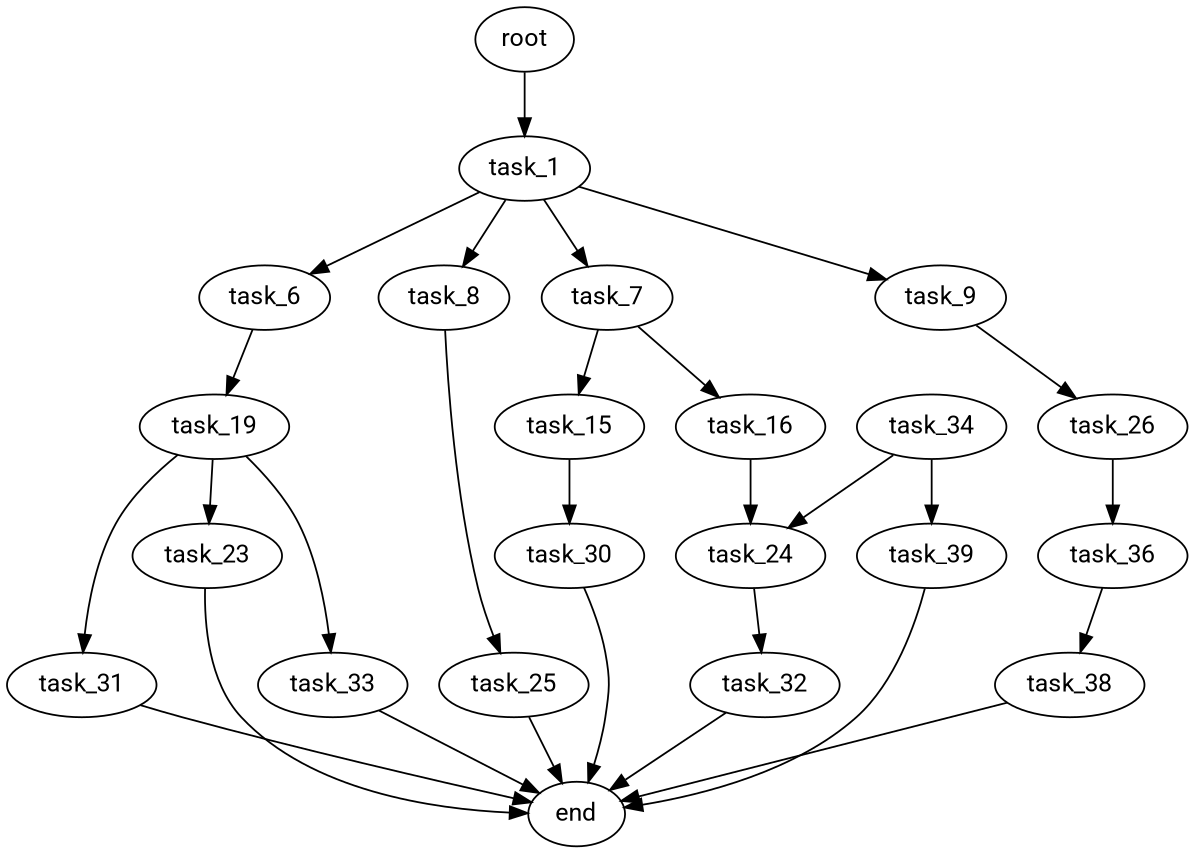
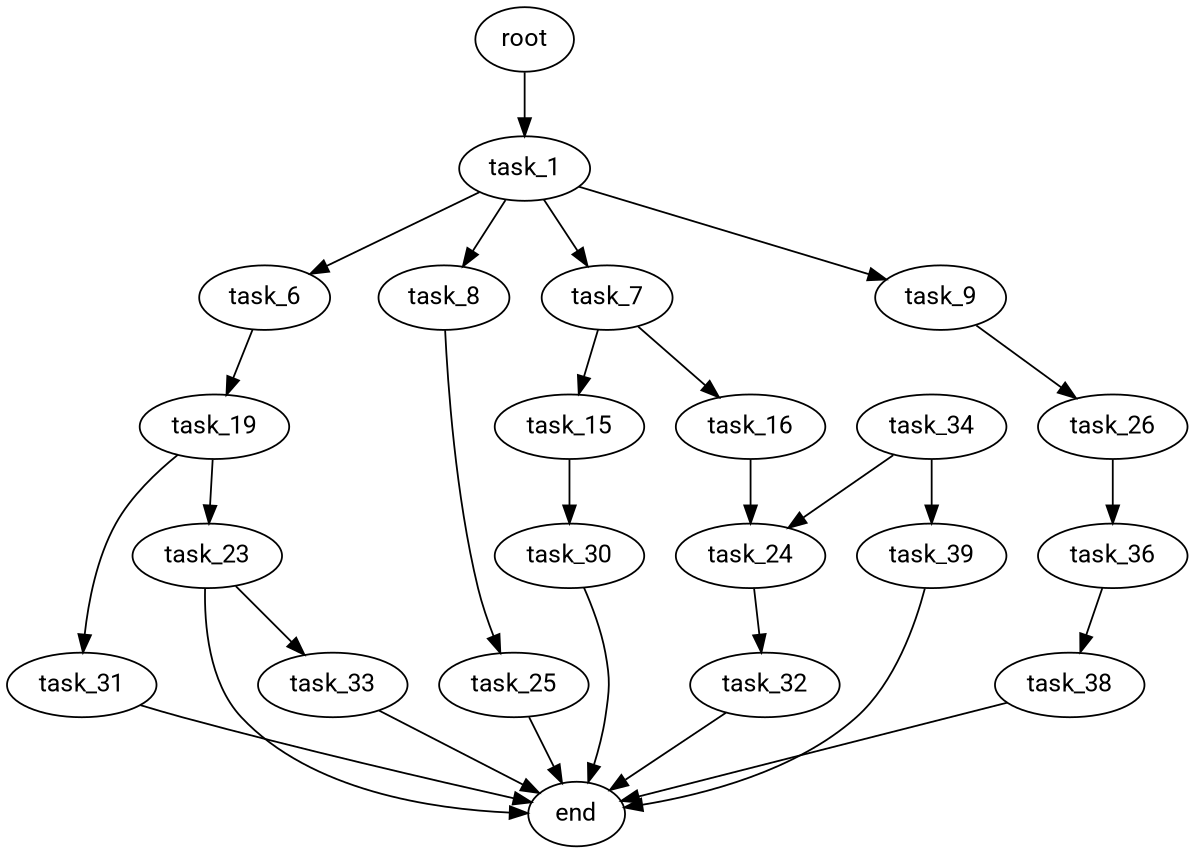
edge "task_19" -> "task_33": now "task_23" -> "task_33"
